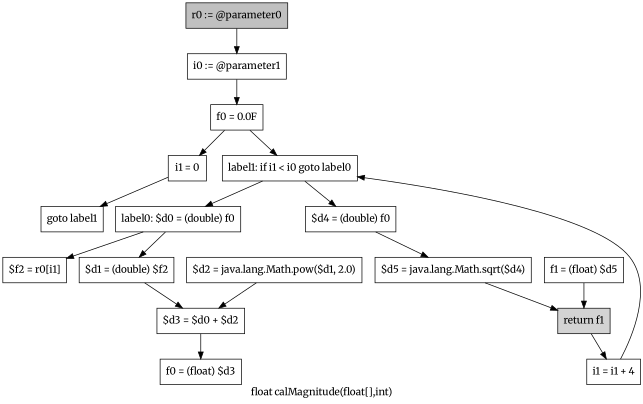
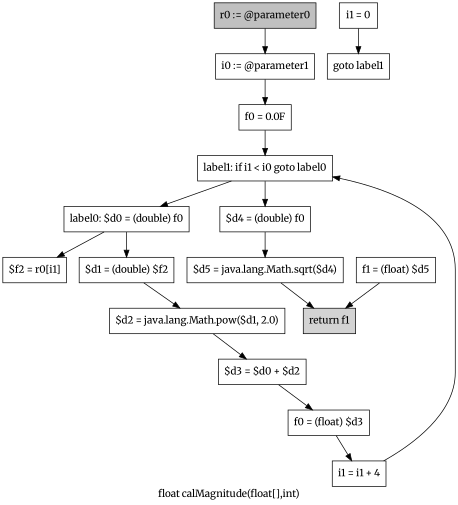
edge "f0 = 0.0F" -> "i1 = 0": removed
edge "$d1 = (double) $f2" -> "$d3 = $d0 + $d2": now "$d1 = (double) $f2" -> "$d2 = java.lang.Math.pow($d1, 2.0)"
edge "return f1" -> "i1 = i1 + 4": now "f0 = (float) $d3" -> "i1 = i1 + 4"
